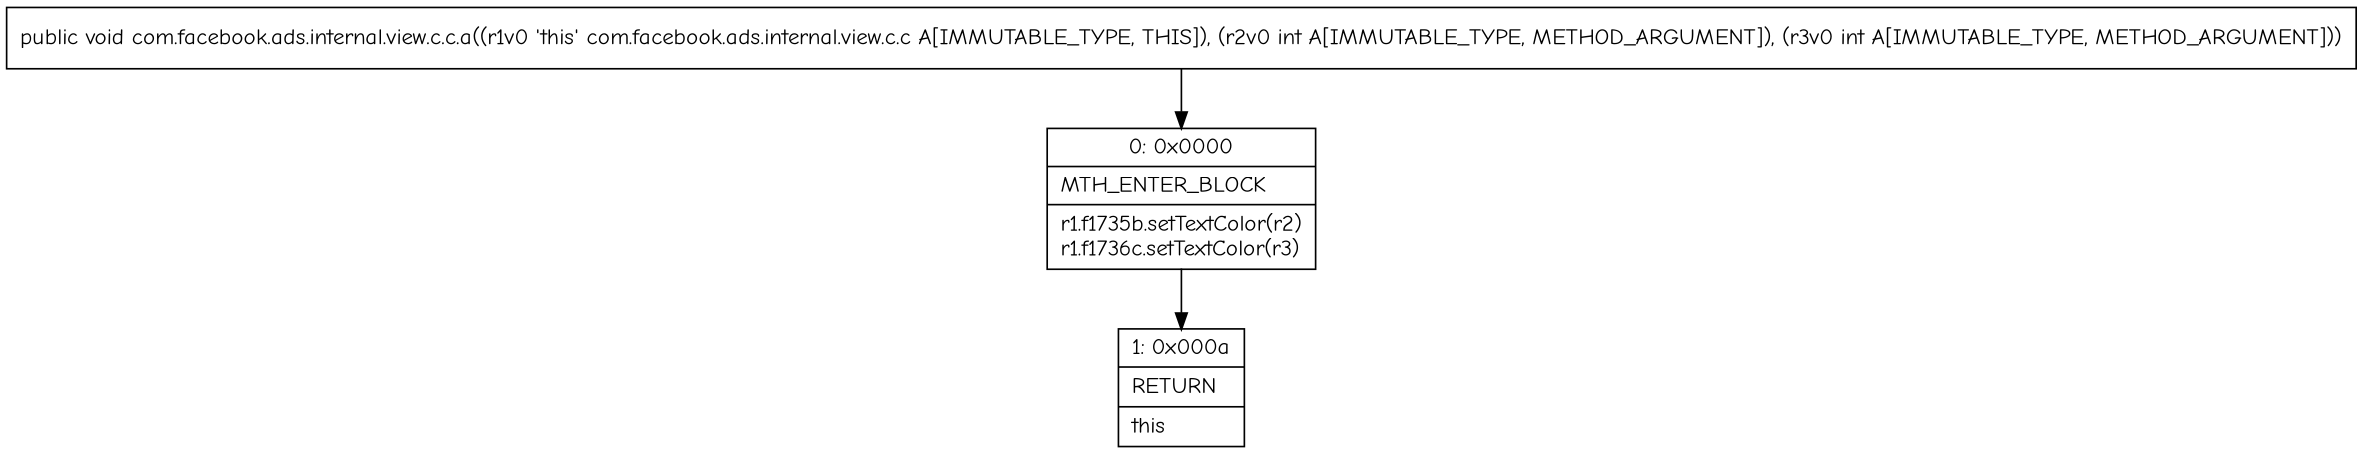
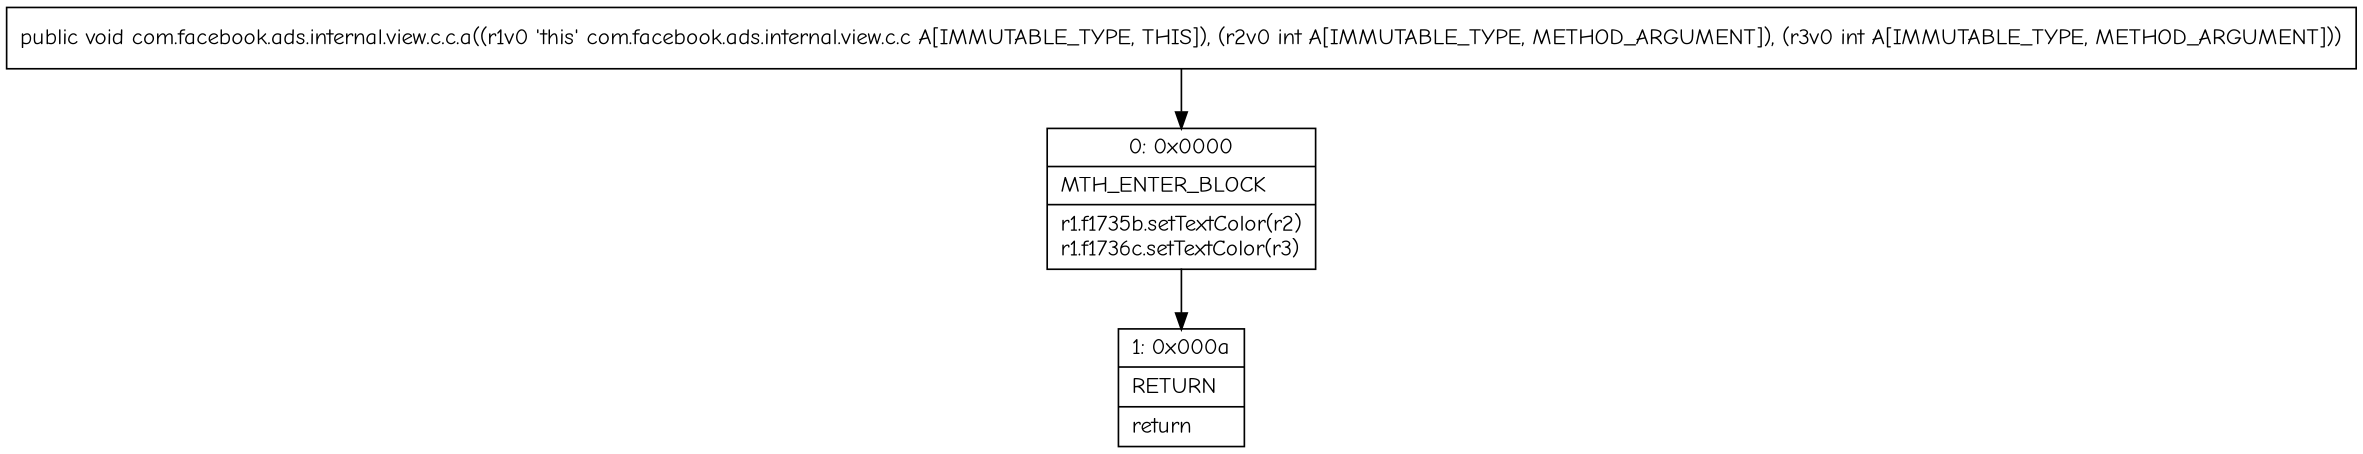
node "1: 0x000a": text "this" -> "return"
